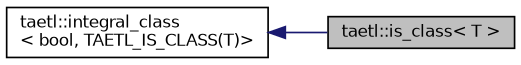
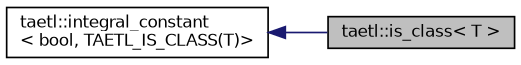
node "taetl::integral_class < bool, TAETL_IS_CLASS(T)>": label "taetl::integral_class < bool, TAETL_IS_CLASS(T)>" -> "taetl::integral_constant < bool, TAETL_IS_CLASS(T)>"
